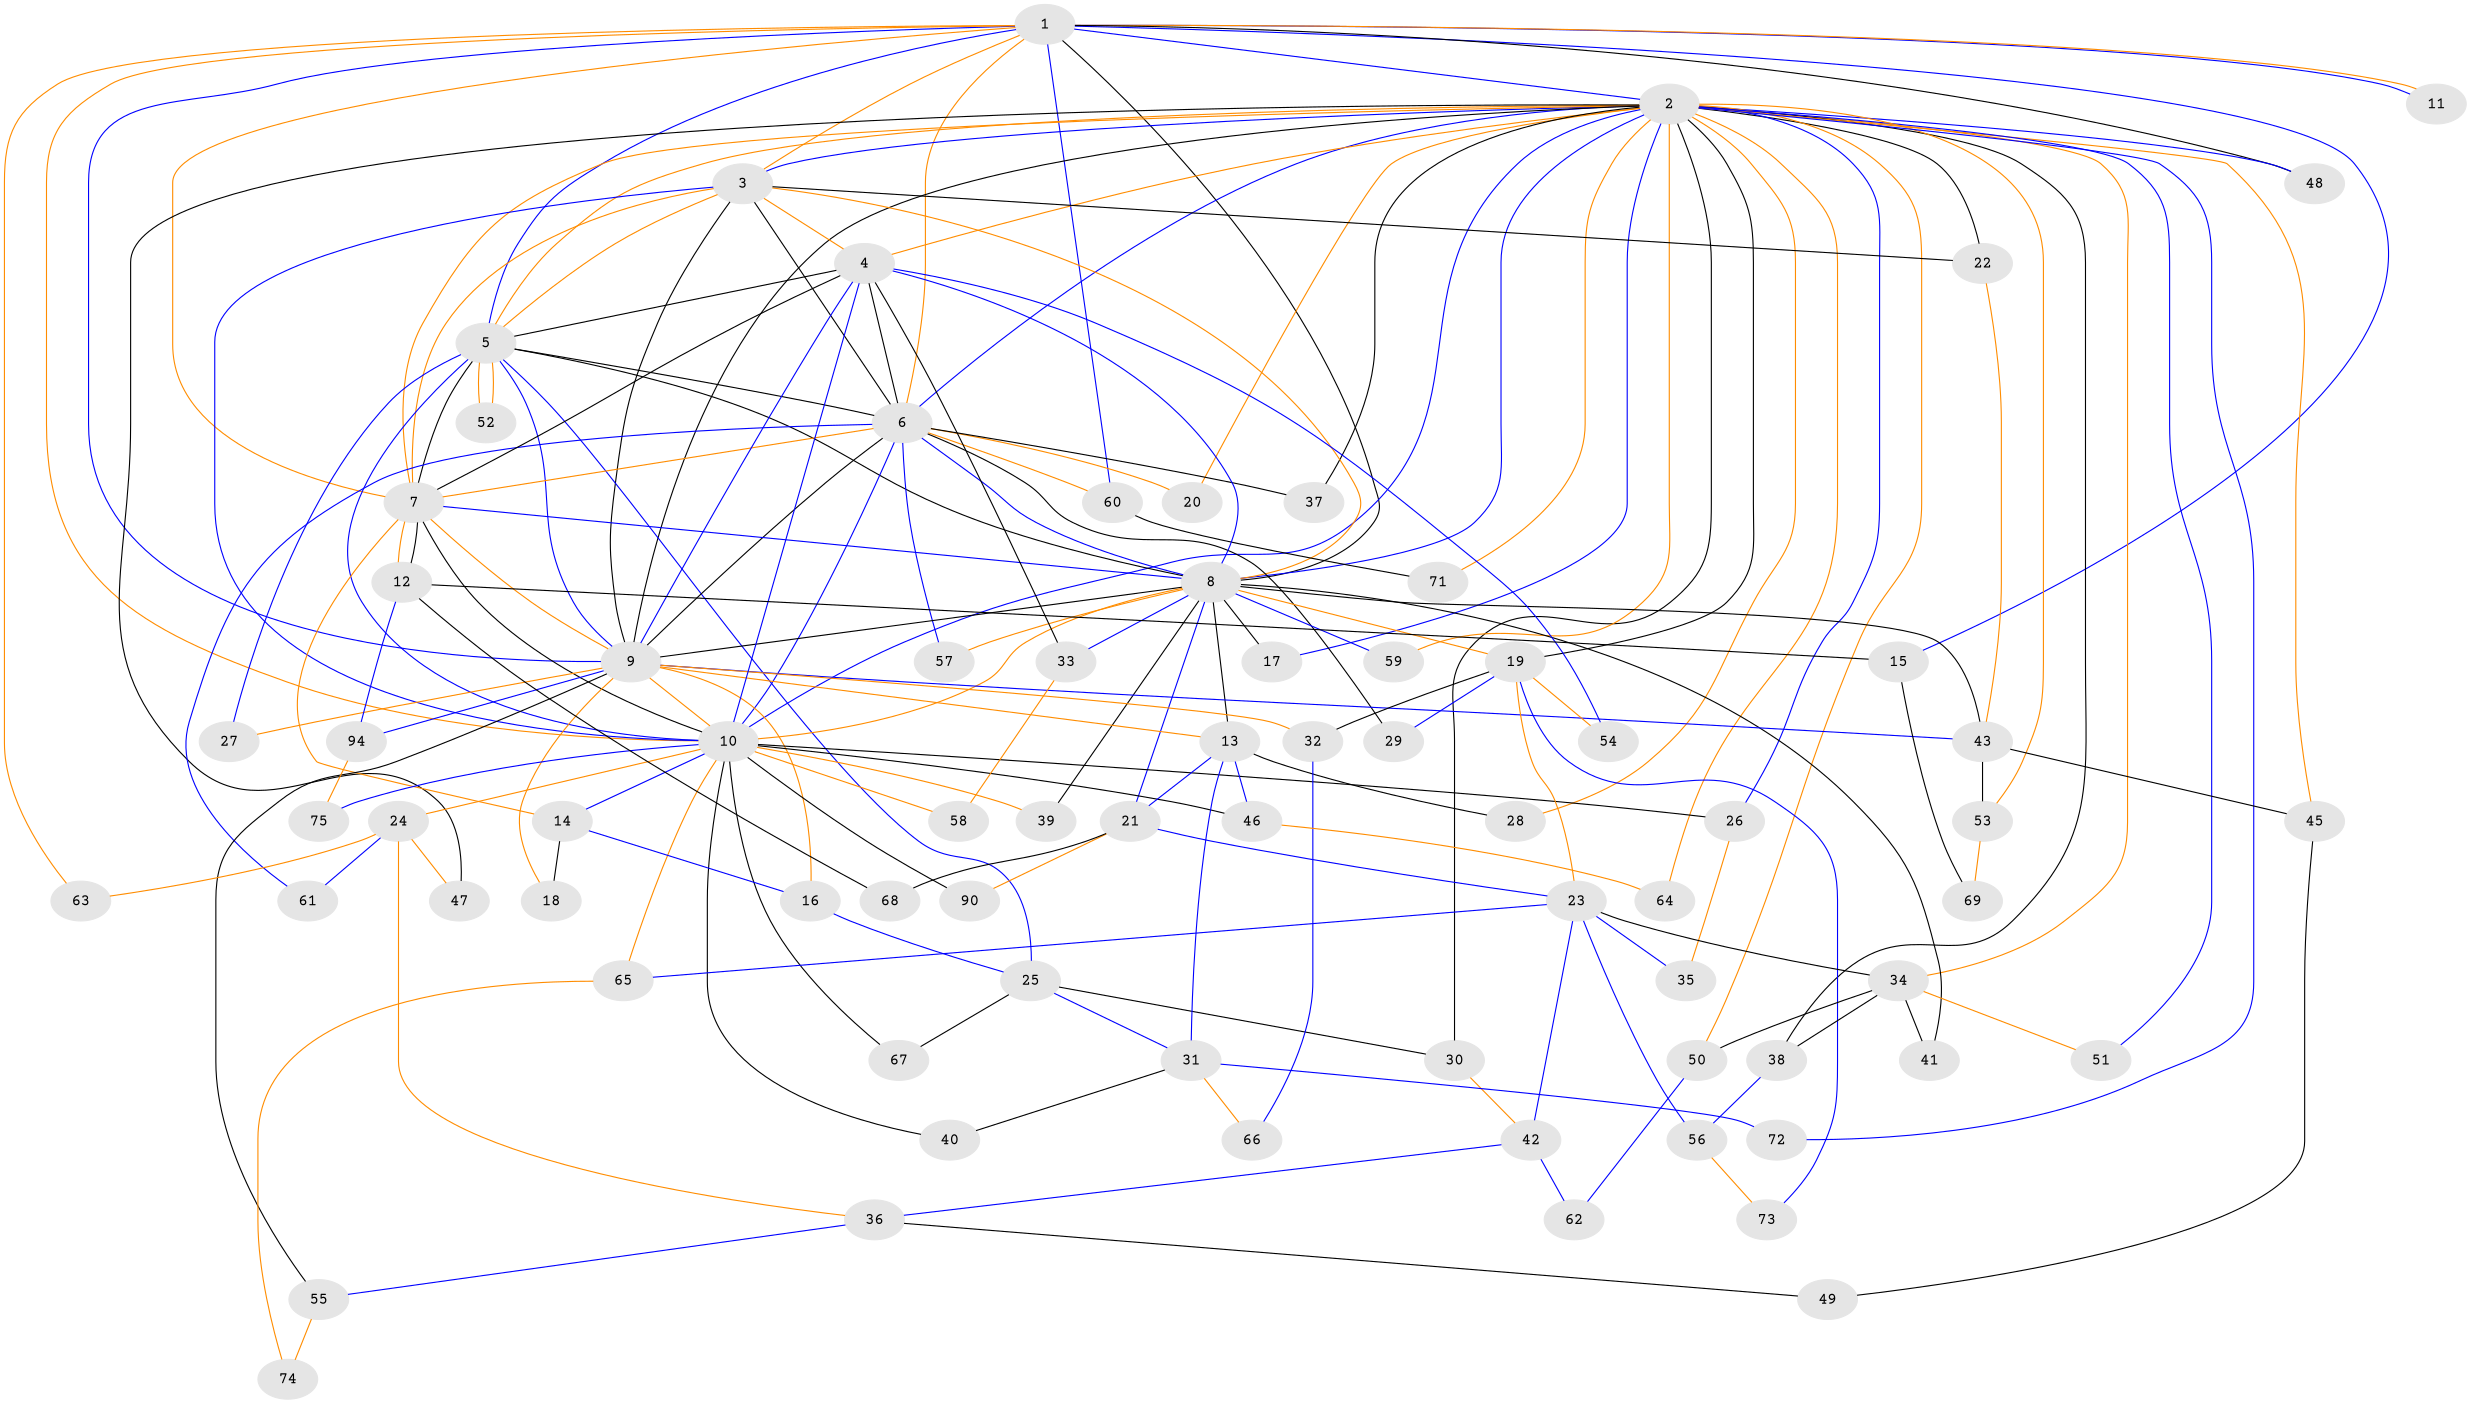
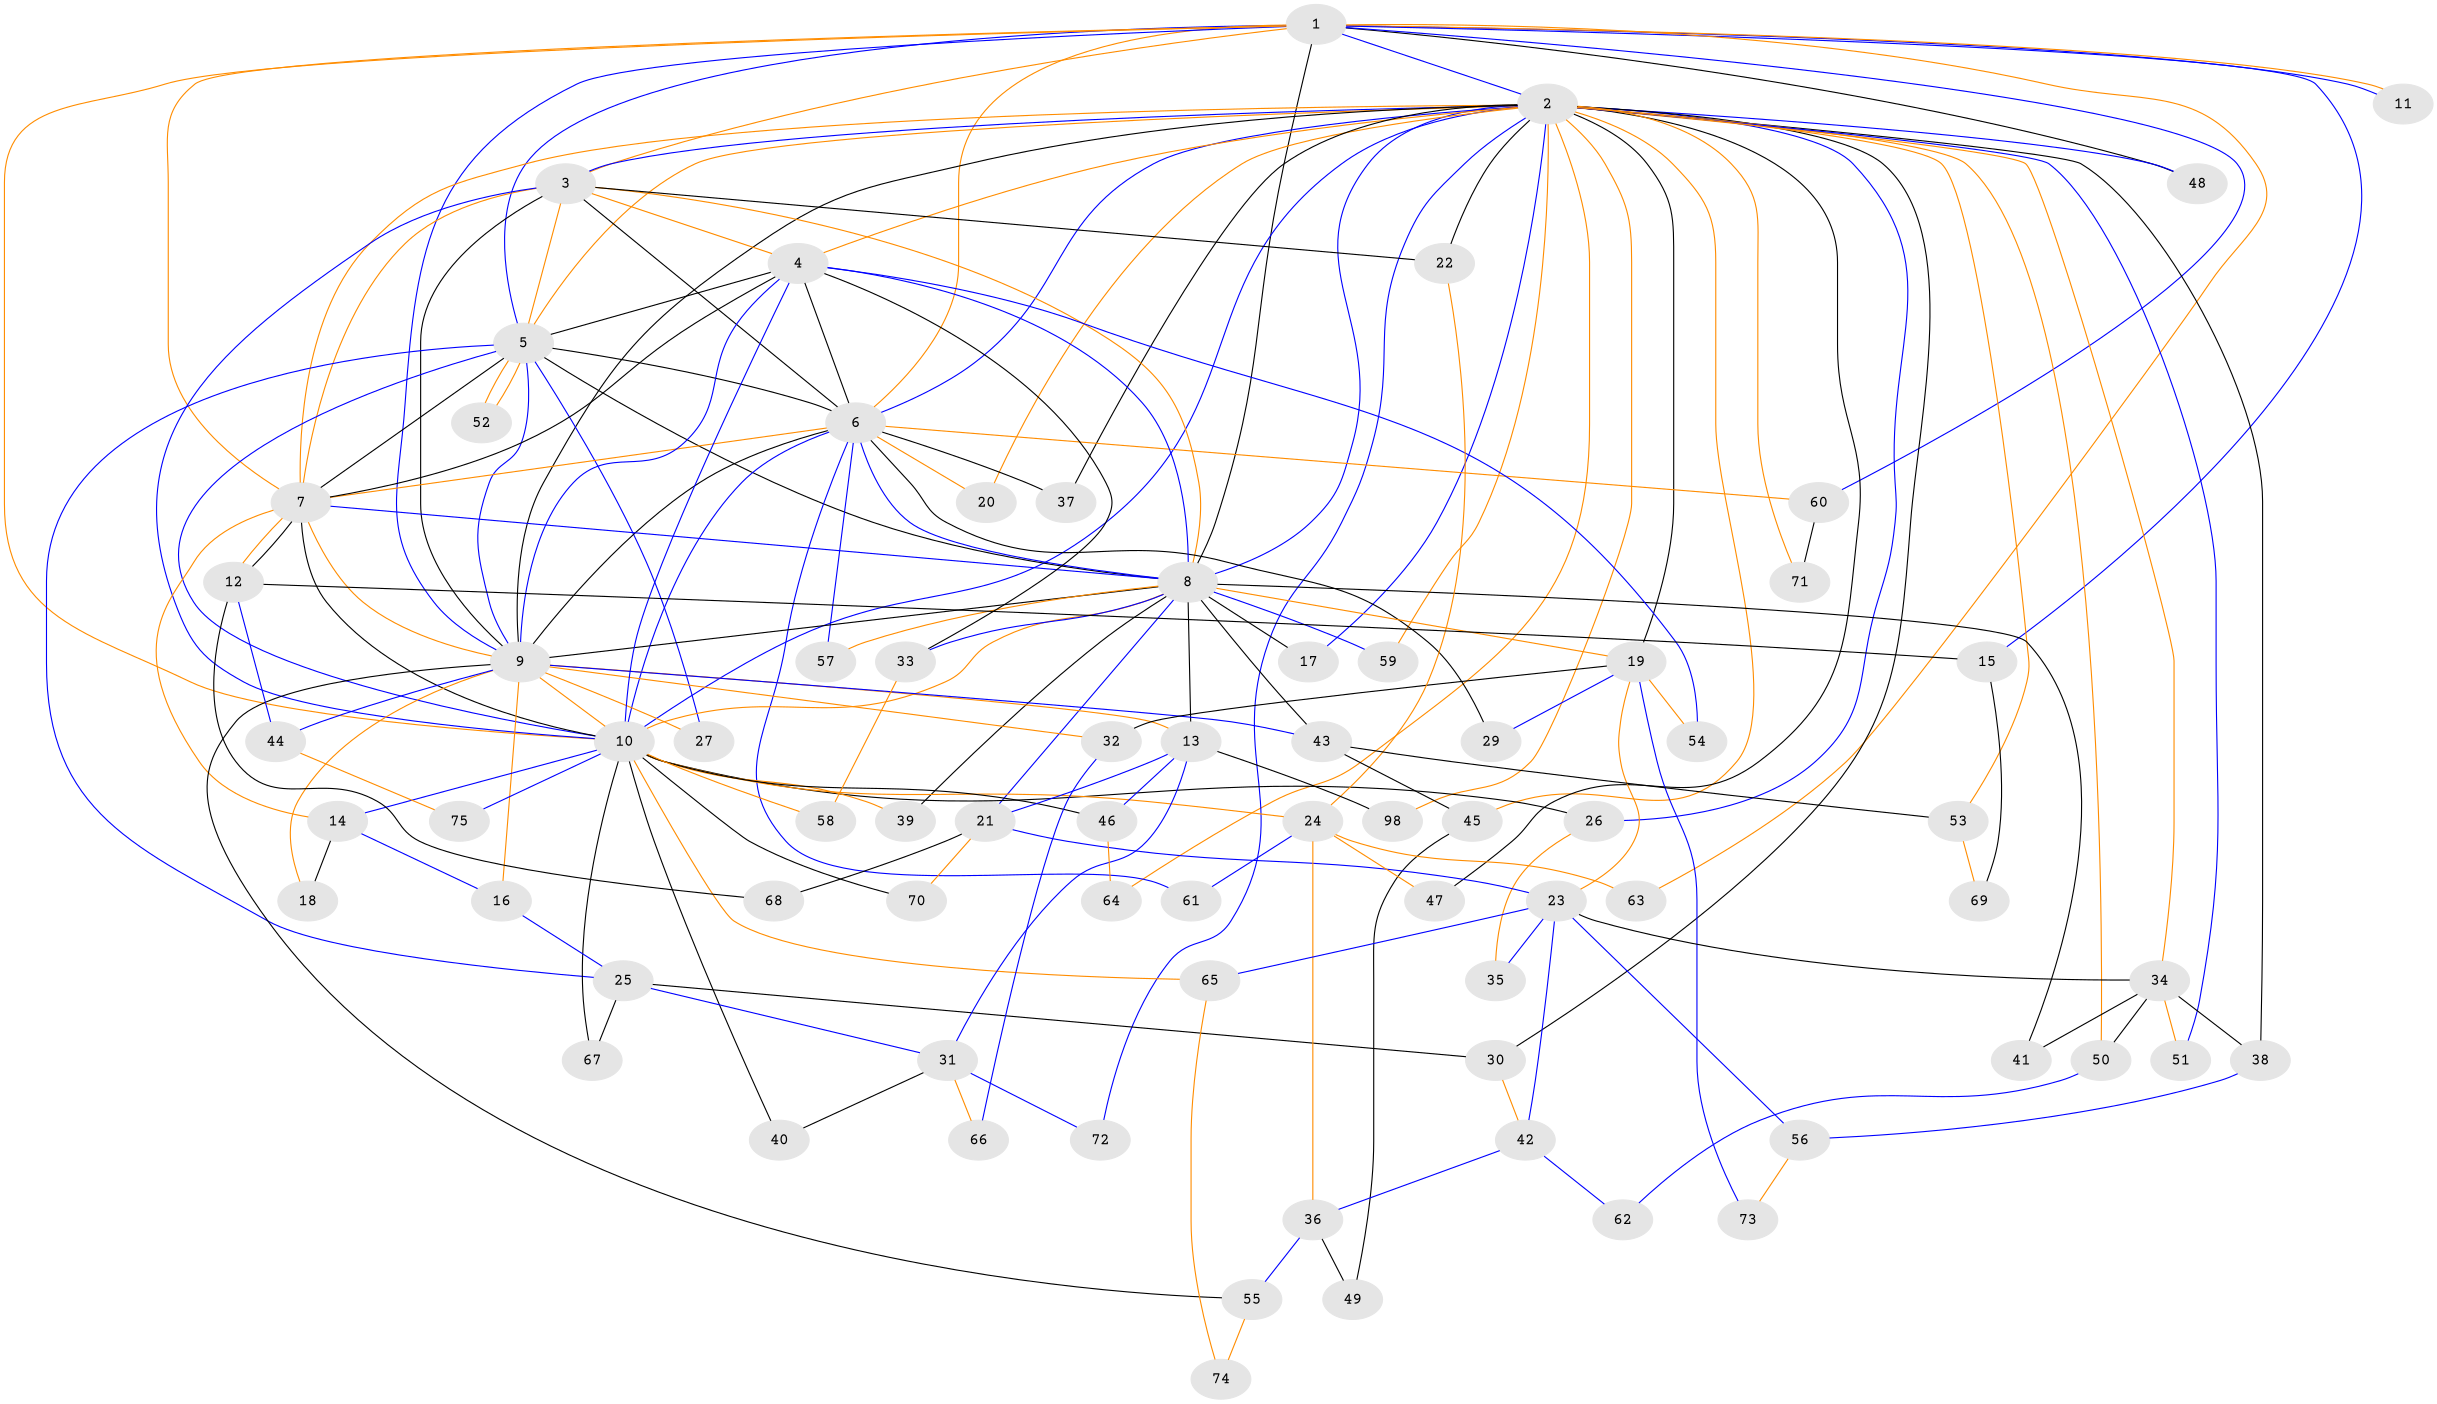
edge "22" -- "43": now "22" -- "24"
node "94": label "94" -> "44"
node "28": label "28" -> "98"
node "90": label "90" -> "70"
